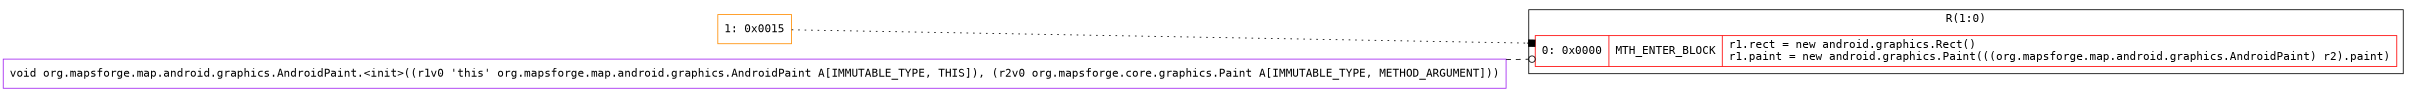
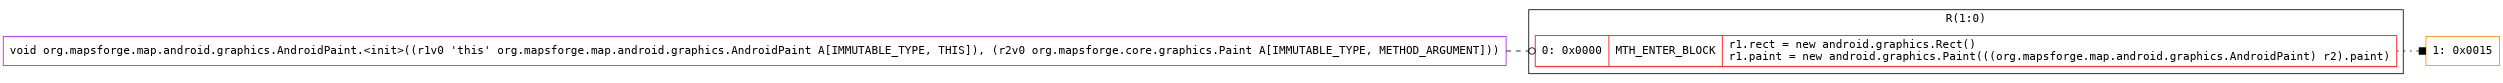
edge "1: 0x0015" -> "0: 0x0000": reversed
